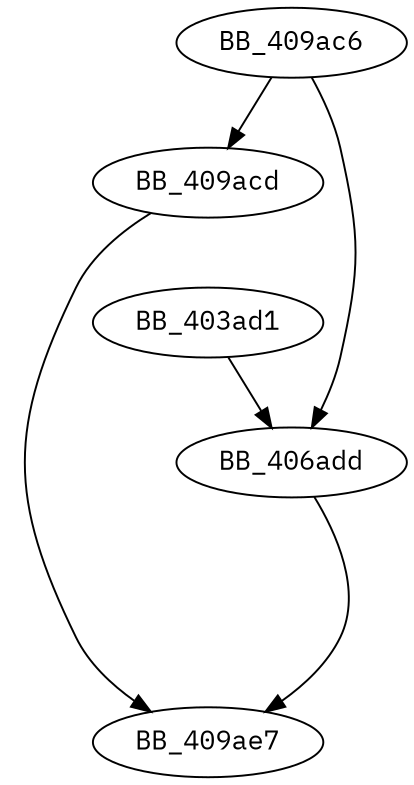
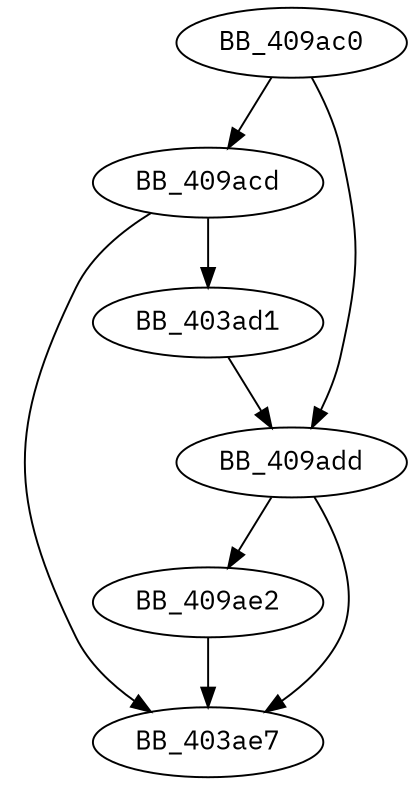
node "BB_409ac6": label "BB_409ac6" -> "BB_409ac0"
edge "BB_409acd" -> "BB_403ad1": added
node "BB_406add": label "BB_406add" -> "BB_409add"
node "BB_409ae2": added
node "BB_409ae7": label "BB_409ae7" -> "BB_403ae7"
